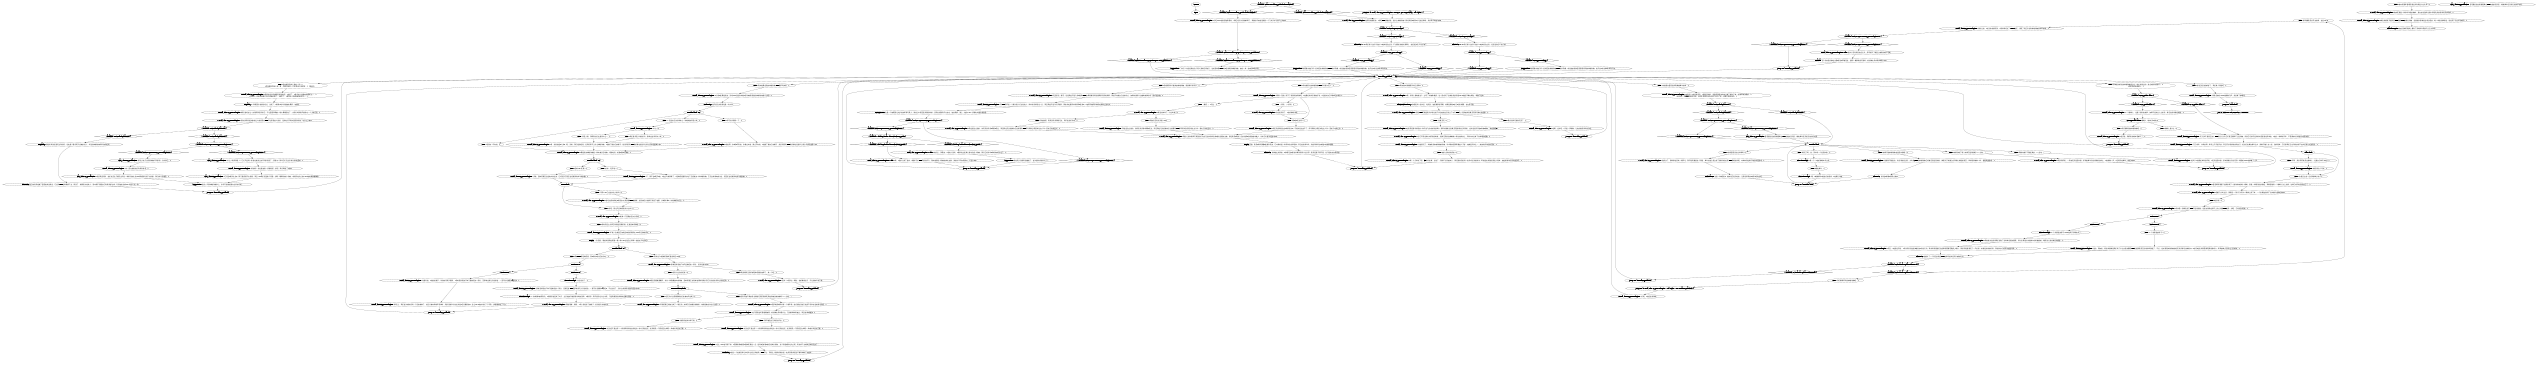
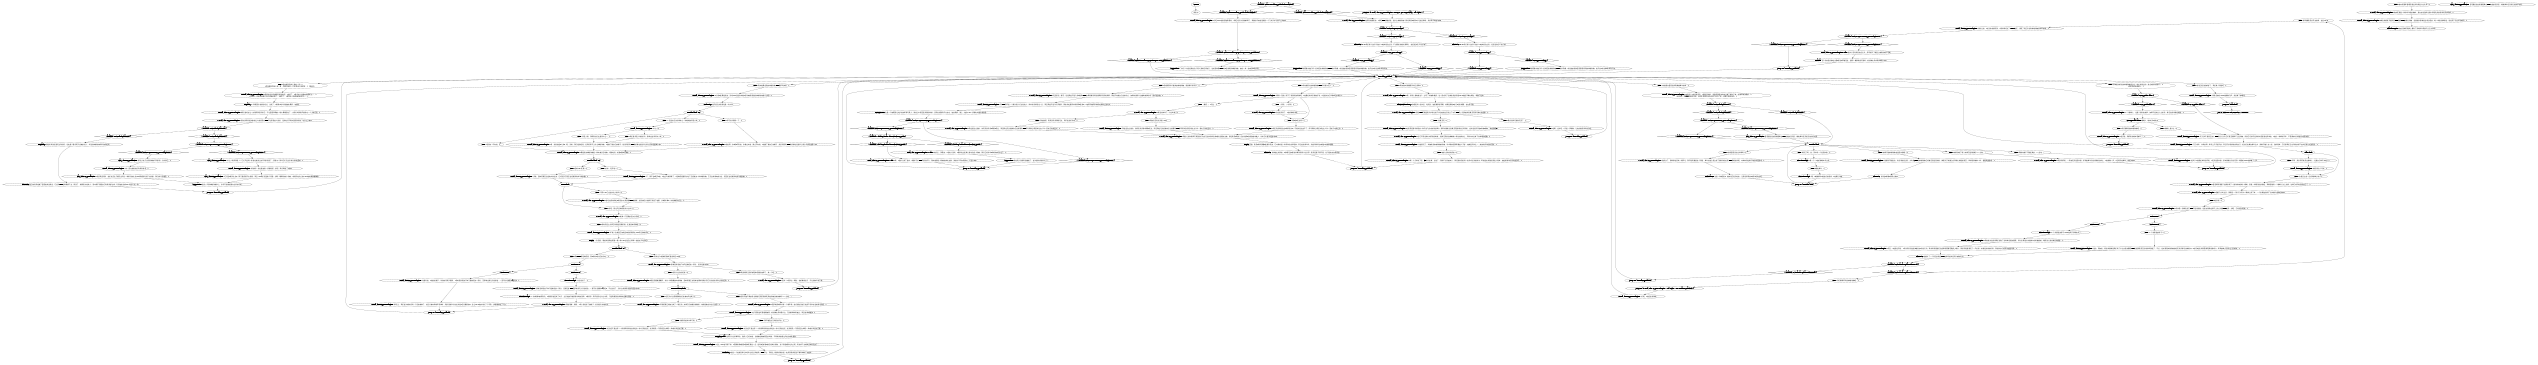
node "input": label "input" -> "莫雷尔"
node "Encyclopedia: 这没有什么好稀罕的。很多人已经知道，当植物性食物匮乏的时候，不同种类的鹿之间也会彼此蚕食。": added
